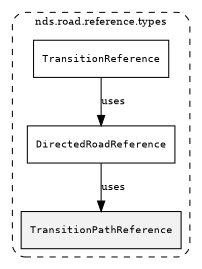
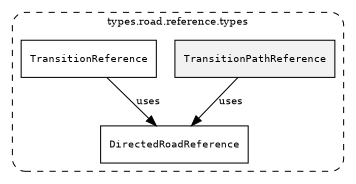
cluster "nds.road.reference.types": label "nds.road.reference.types" -> "types.road.reference.types"
edge "DirectedRoadReference" -> "TransitionPathReference": reversed
